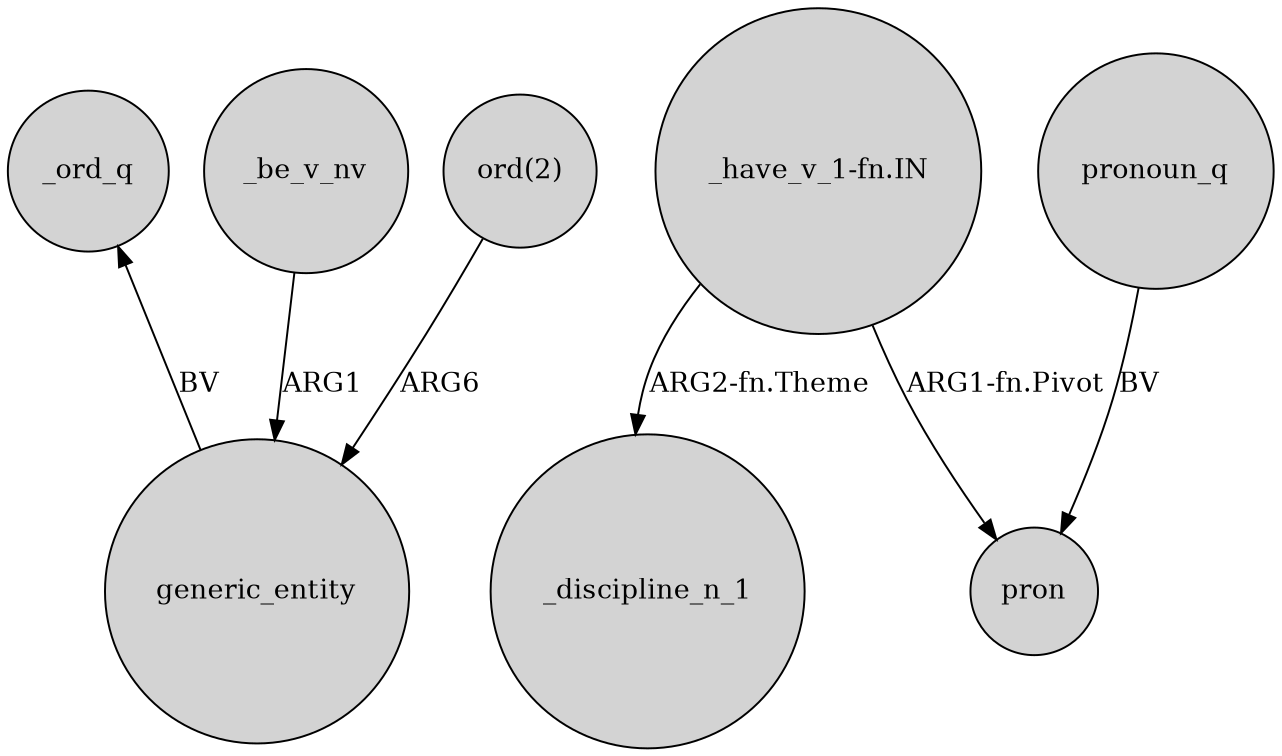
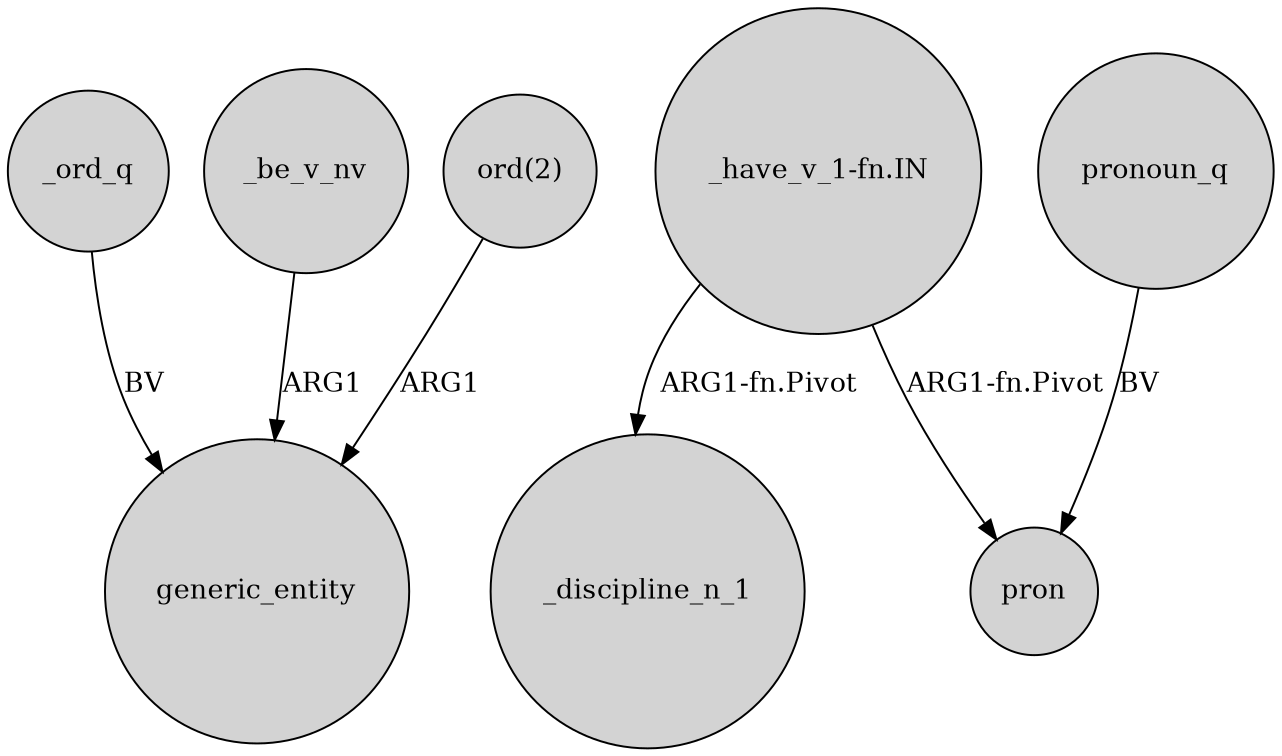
edge "generic_entity" -> "_ord_q": reversed
edge "ord(2)" -> "generic_entity": label "ARG6" -> "ARG1"
edge "_have_v_1-fn.IN" -> "_discipline_n_1": label "ARG2-fn.Theme" -> "ARG1-fn.Pivot"
